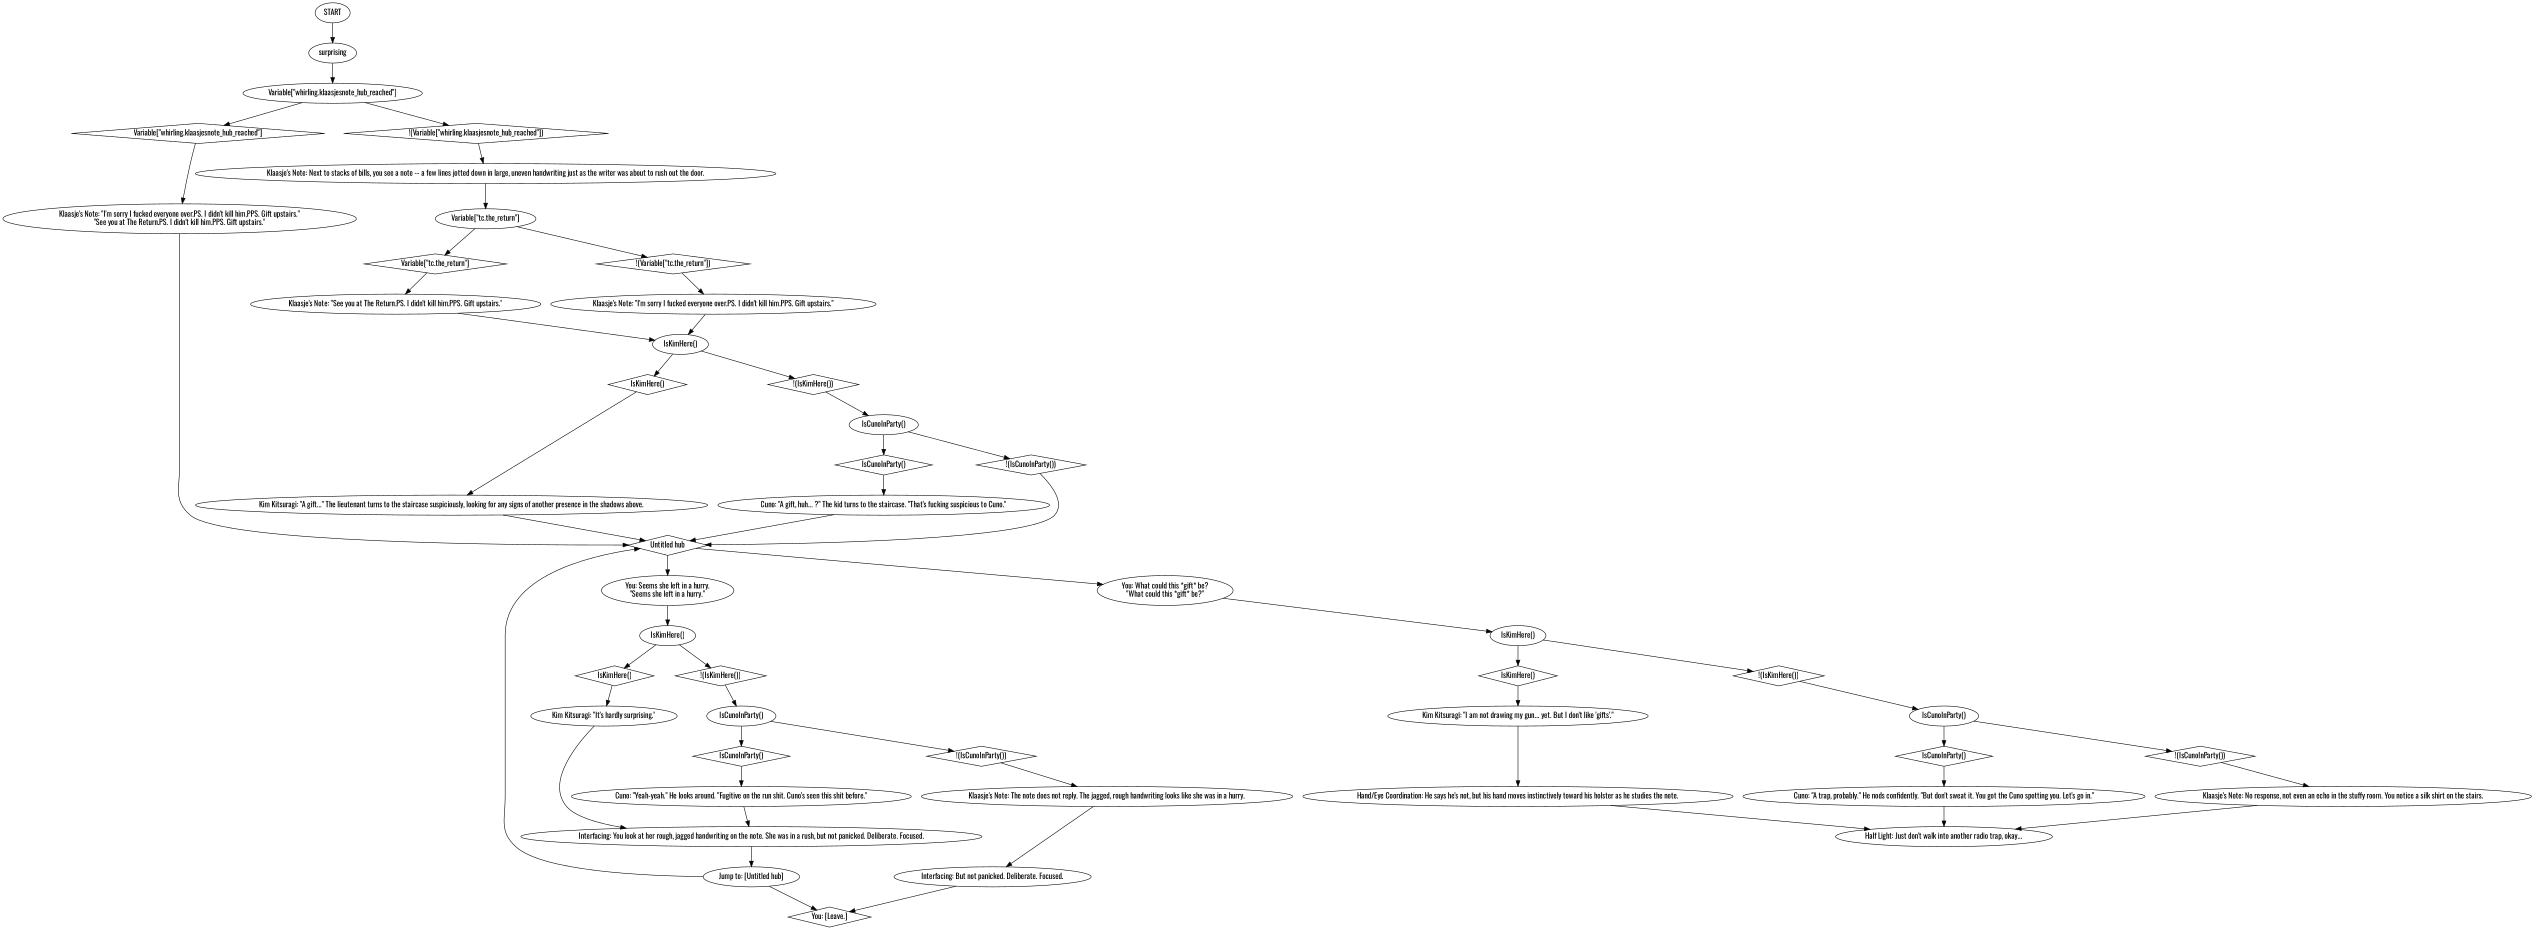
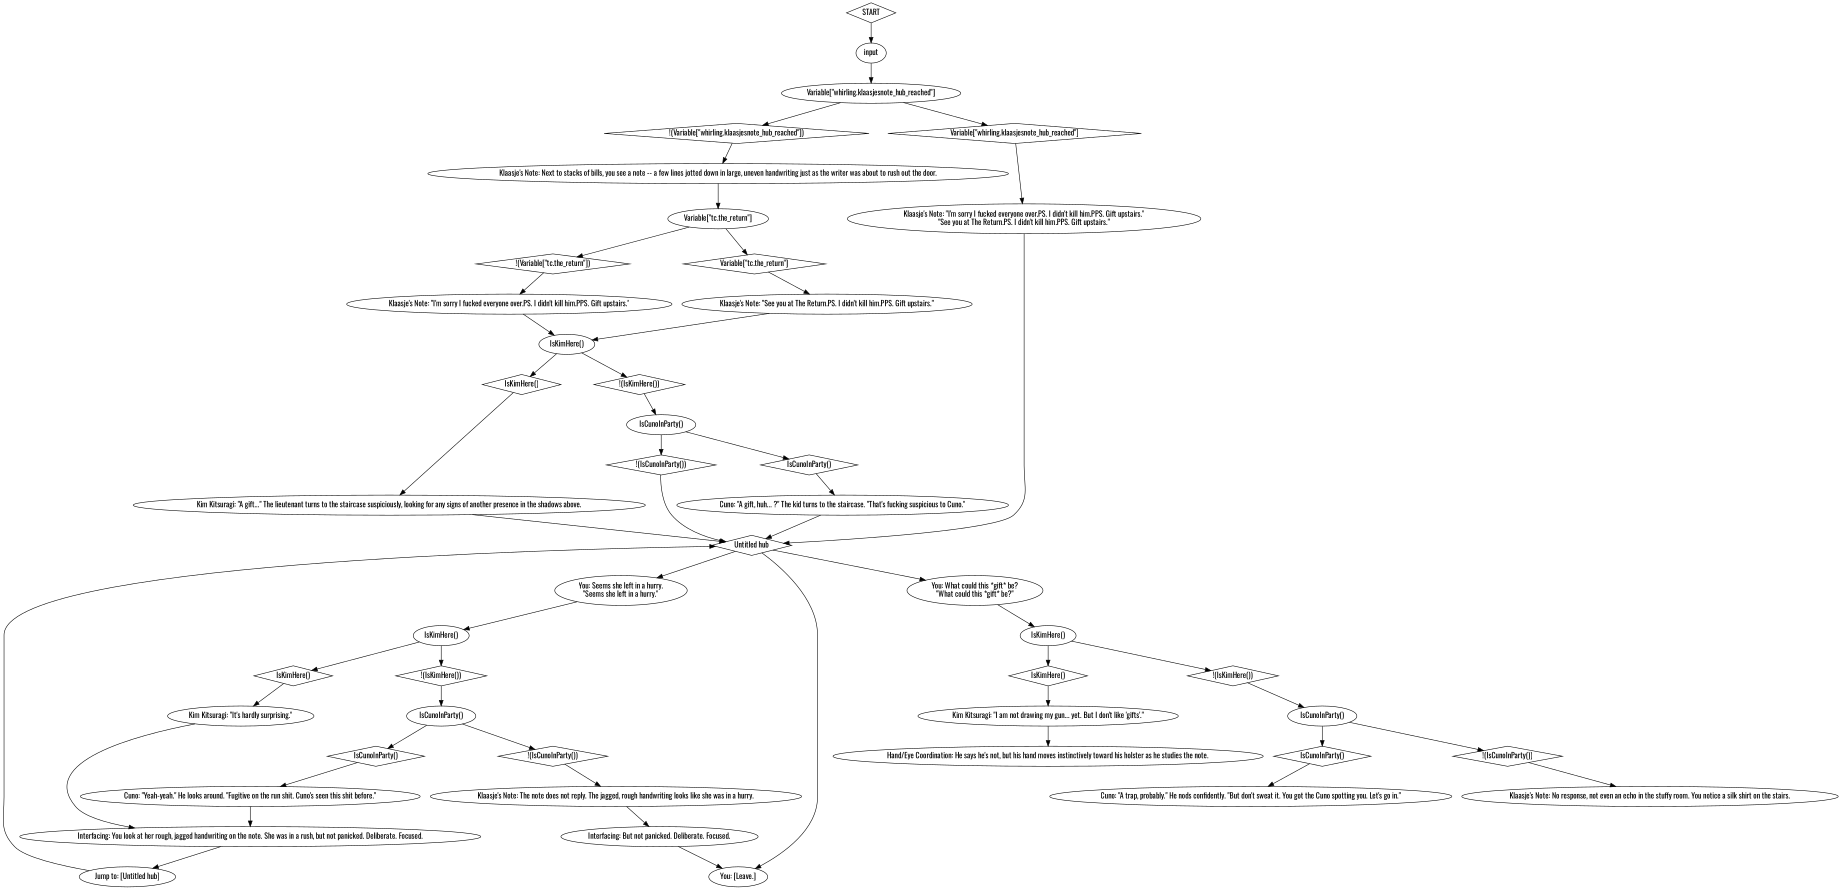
node "START": shape ellipse -> diamond
node "surprising": label "surprising" -> "input"
node "Half Light: Just don't walk into another radio trap, okay...": removed
edge "Jump to: [Untitled hub]" -> "You: [Leave.]": now "Untitled hub" -> "You: [Leave.]"
node "You: [Leave.]": shape diamond -> ellipse
